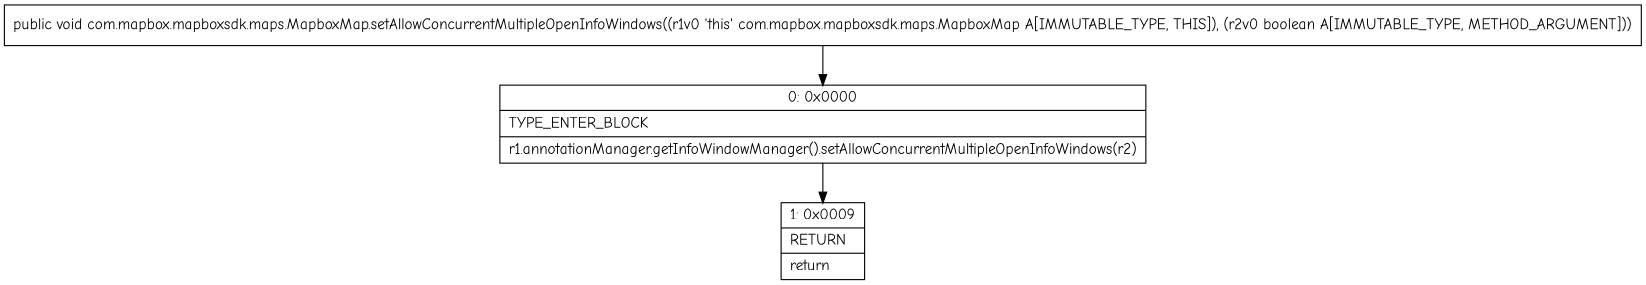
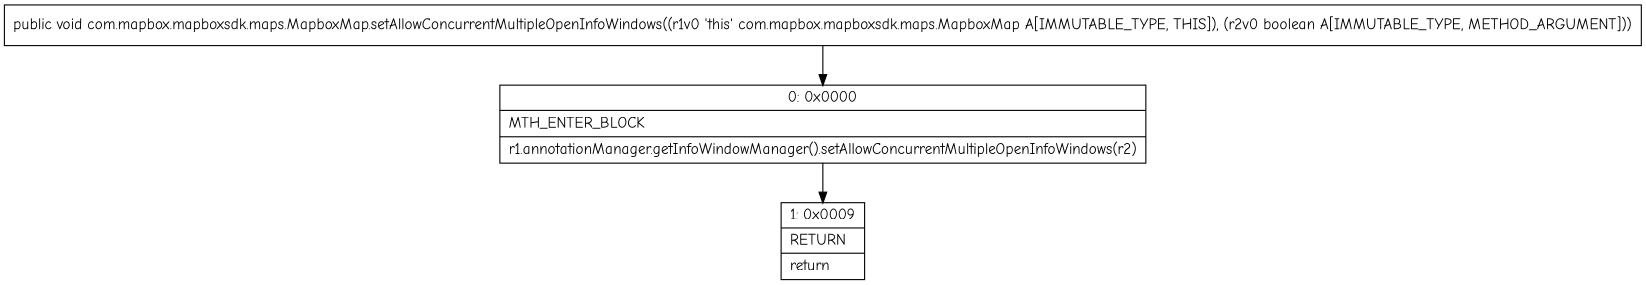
node "0: 0x0000": text "TYPE_ENTER_BLOCK" -> "MTH_ENTER_BLOCK"
